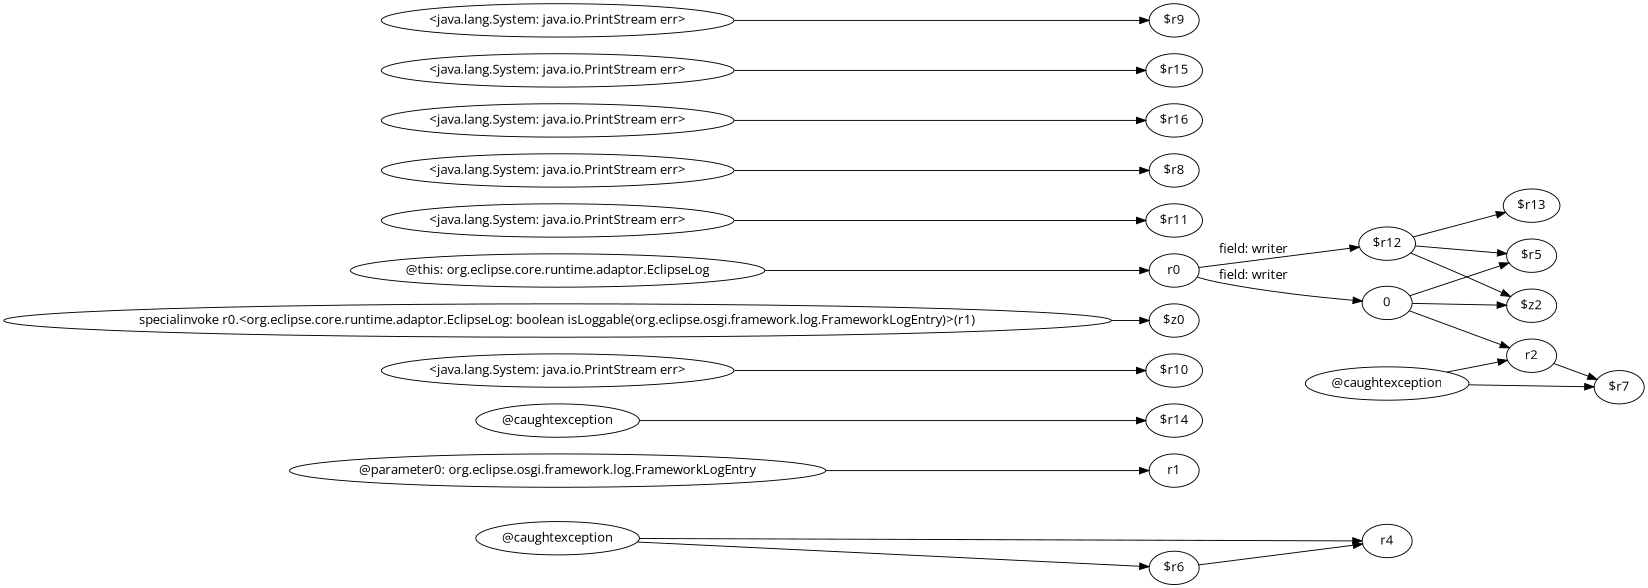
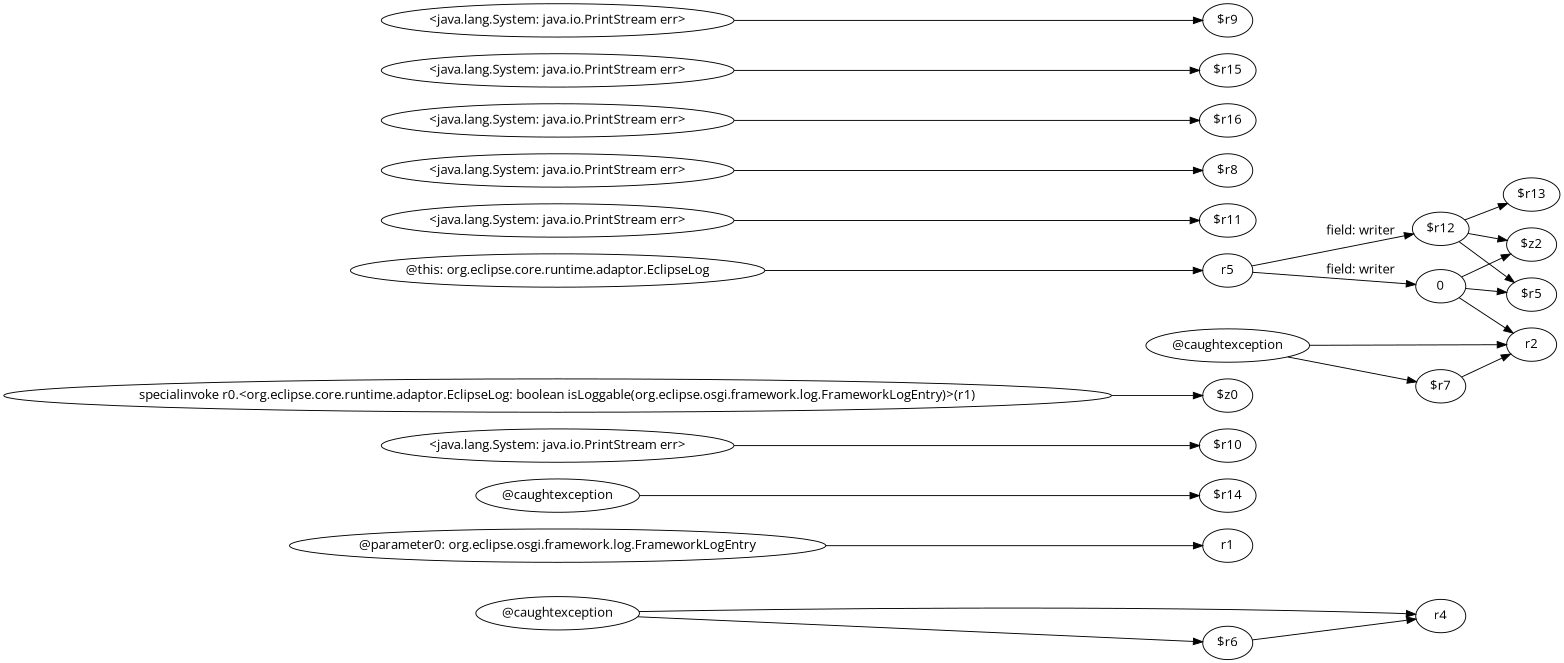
node "r0": label "r0" -> "r5"
edge "r2" -> "$r7": reversed
